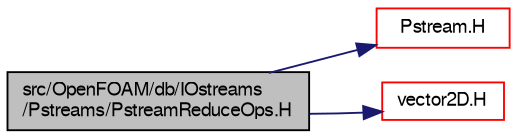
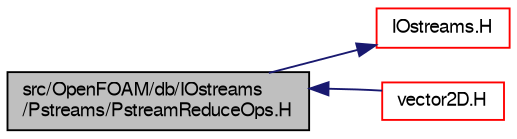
node "Pstream.H": label "Pstream.H" -> "IOstreams.H"
edge "src/OpenFOAM/db/IOstreams /Pstreams/PstreamReduceOps.H" -> "vector2D.H": reversed
